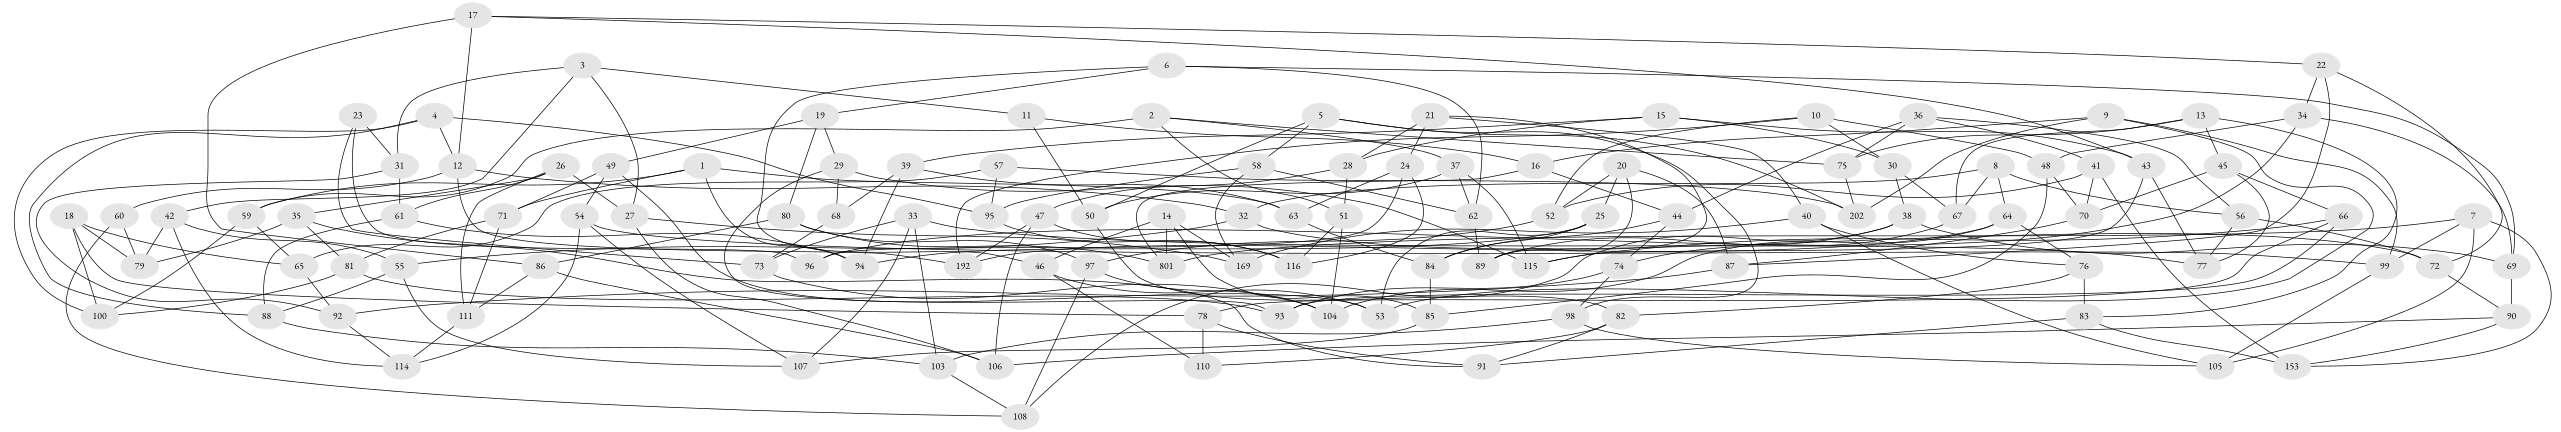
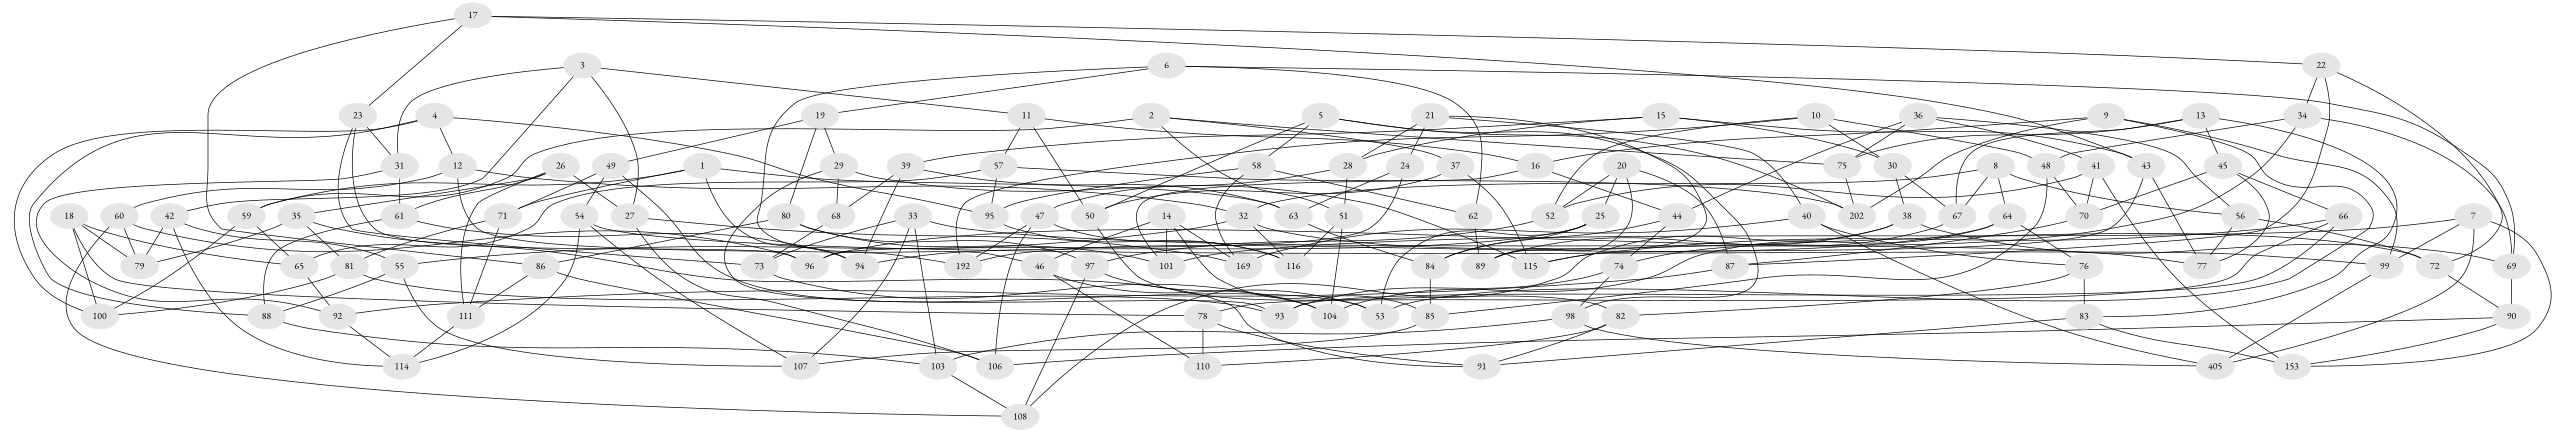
edge "17" -- "12": now "17" -- "23"
edge "11" -- "57": added
edge "37" -- "62": removed
edge "24" -- "116": now "32" -- "116"
edge "60" -- "96": added
node "801": label "801" -> "101"
node "105": label "105" -> "405"
